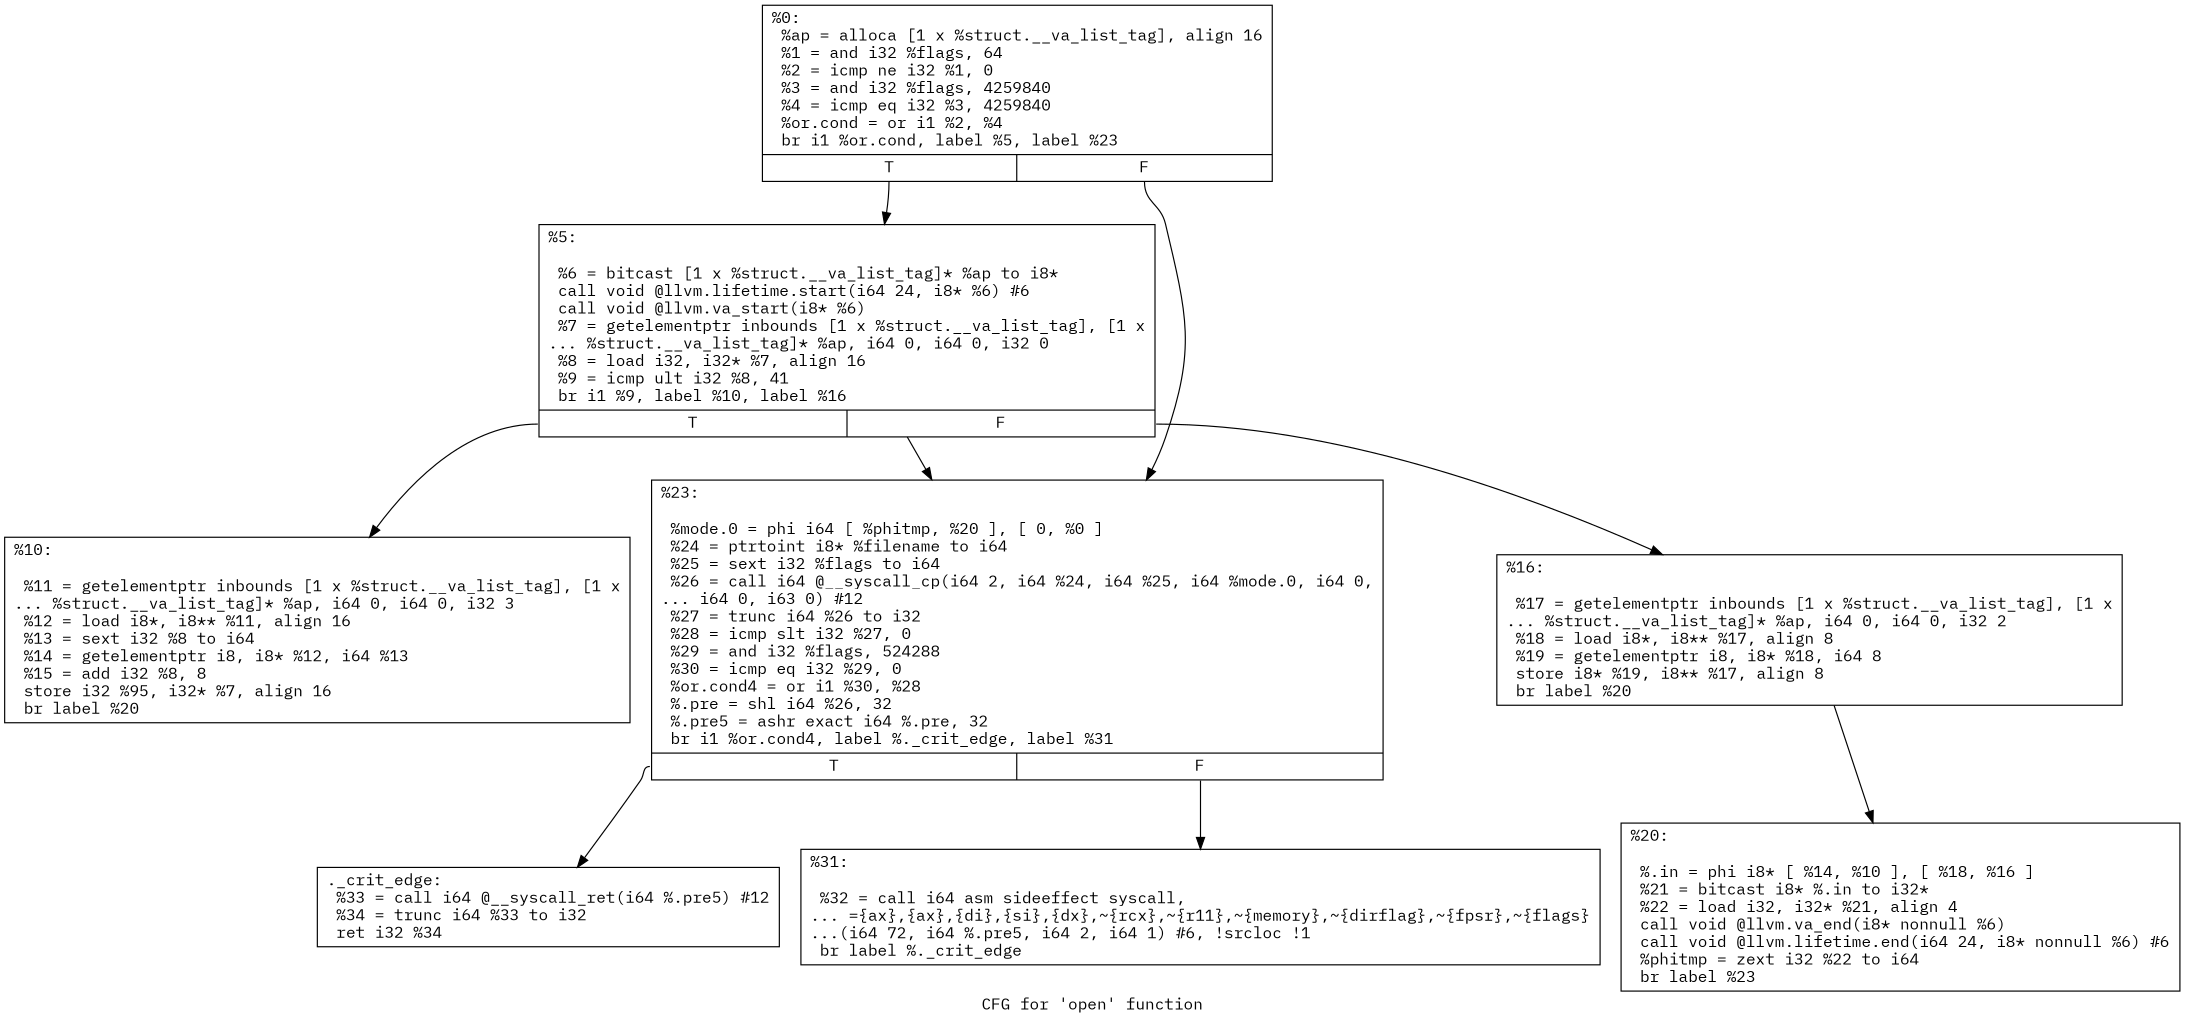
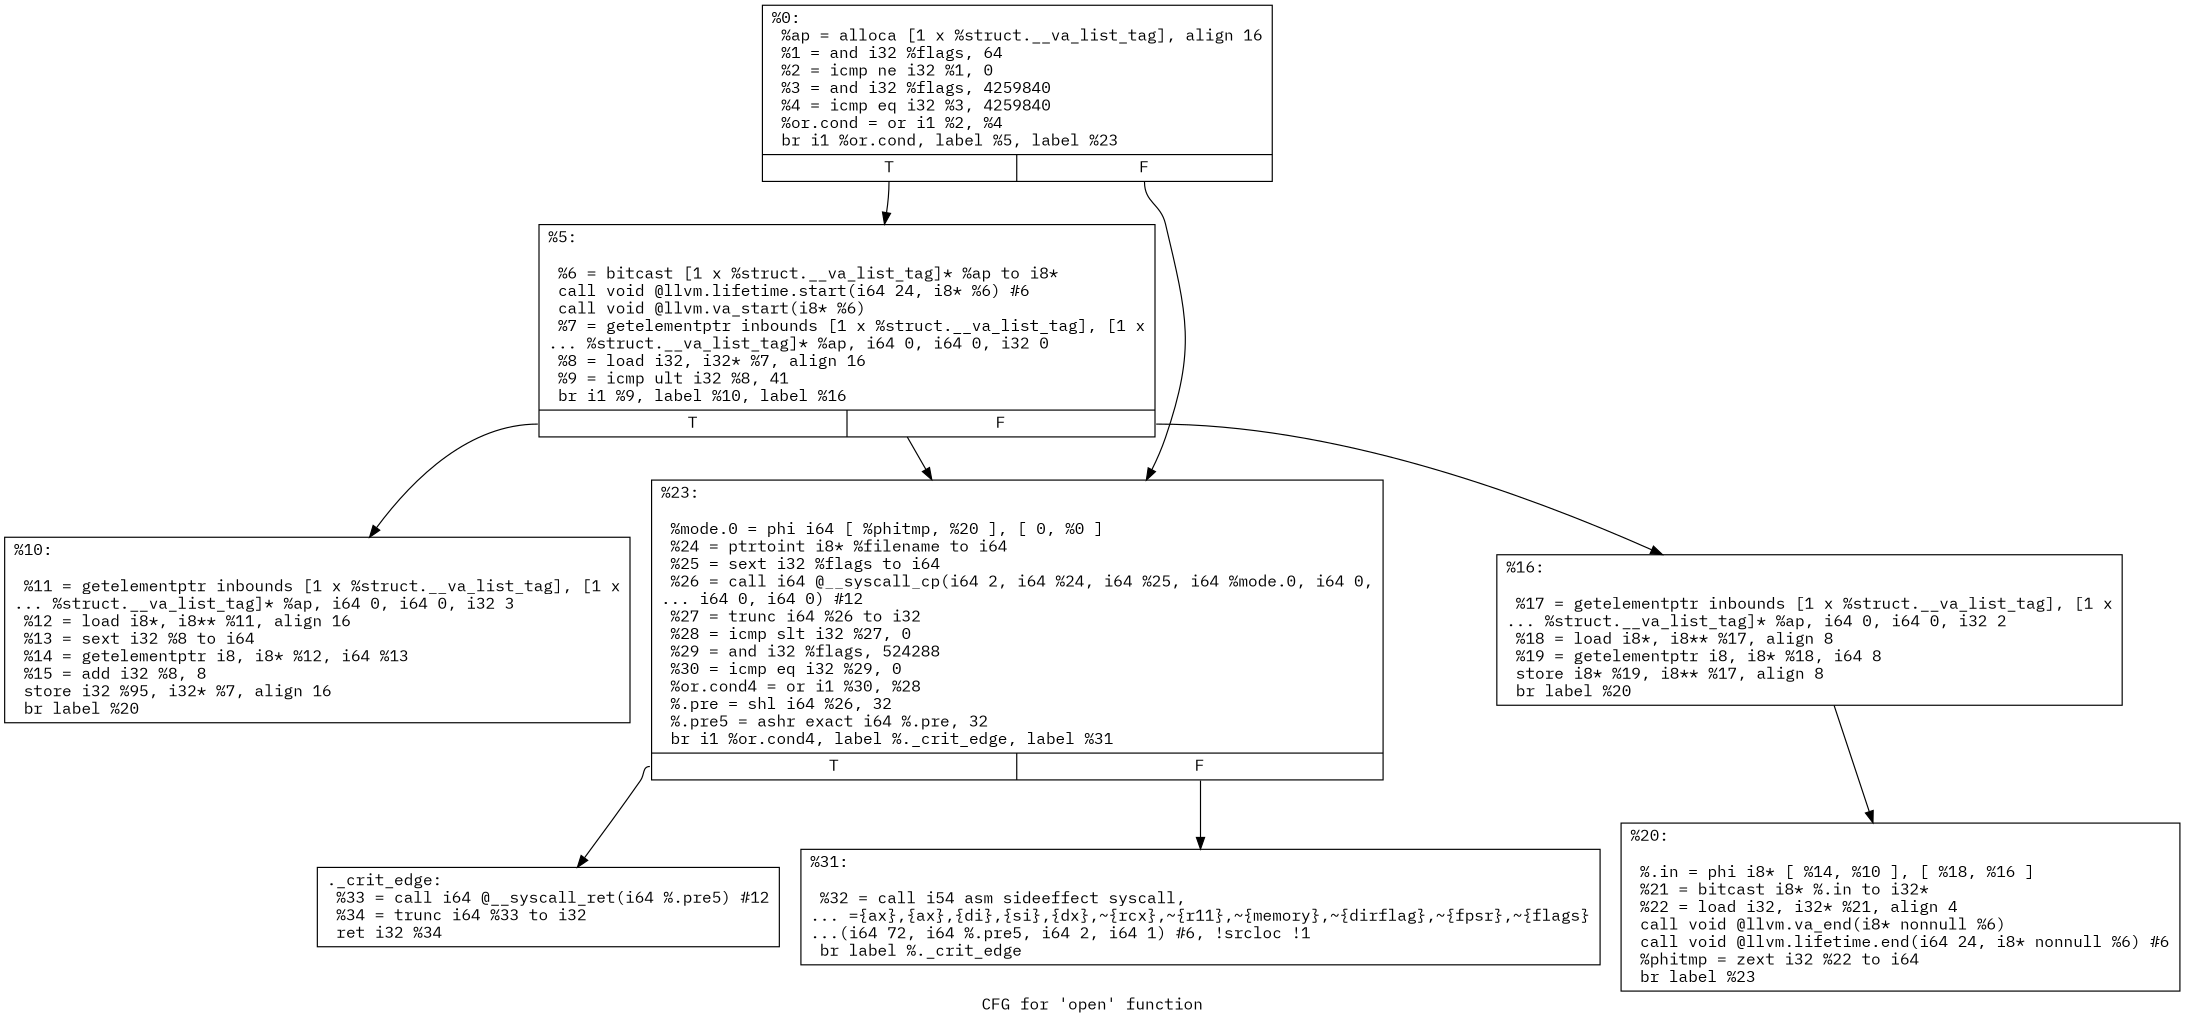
node "%23:": text "... i64 0, i63 0) #12" -> "... i64 0, i64 0) #12"
node "%31:": text "%32 = call i64 asm sideeffect syscall," -> "%32 = call i54 asm sideeffect syscall,"
